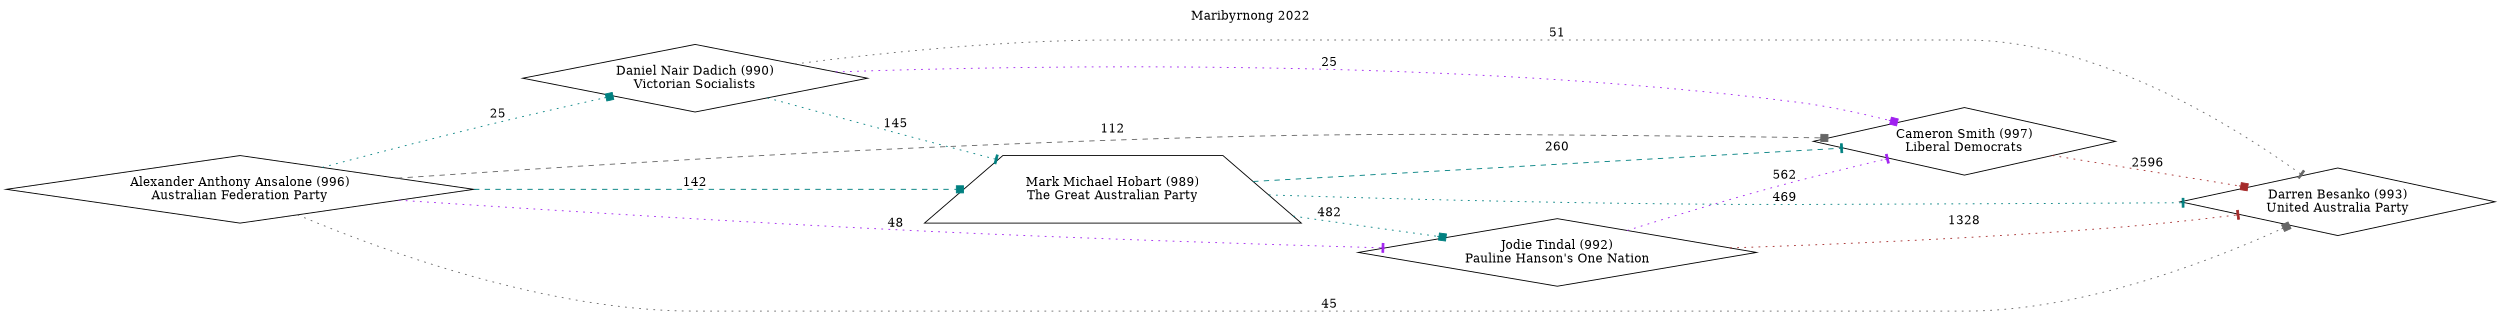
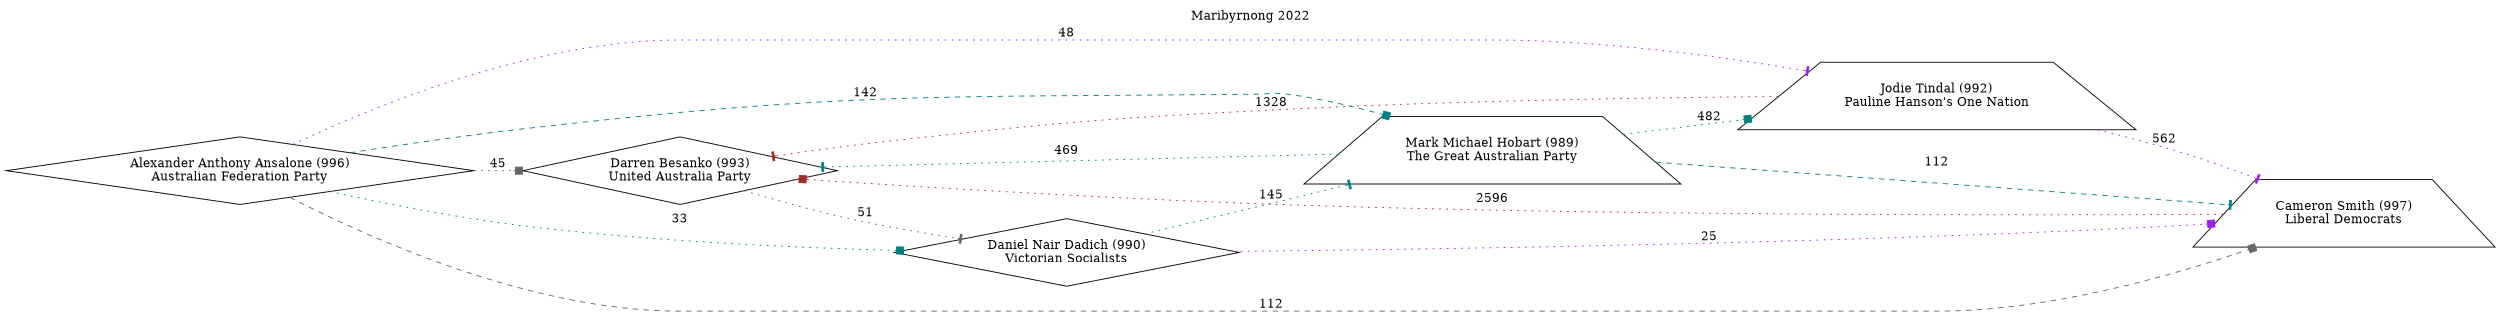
edge "Daniel Nair Dadich (990) Victorian Socialists" -> "Darren Besanko (993) United Australia Party": reversed
edge "Alexander Anthony Ansalone (996) Australian Federation Party" -> "Daniel Nair Dadich (990) Victorian Socialists": label "25" -> "33"
node "Cameron Smith (997) Liberal Democrats": shape diamond -> trapezium
edge "Mark Michael Hobart (989) The Great Australian Party" -> "Cameron Smith (997) Liberal Democrats": label "260" -> "112"
node "Jodie Tindal (992) Pauline Hanson's One Nation": shape diamond -> trapezium
